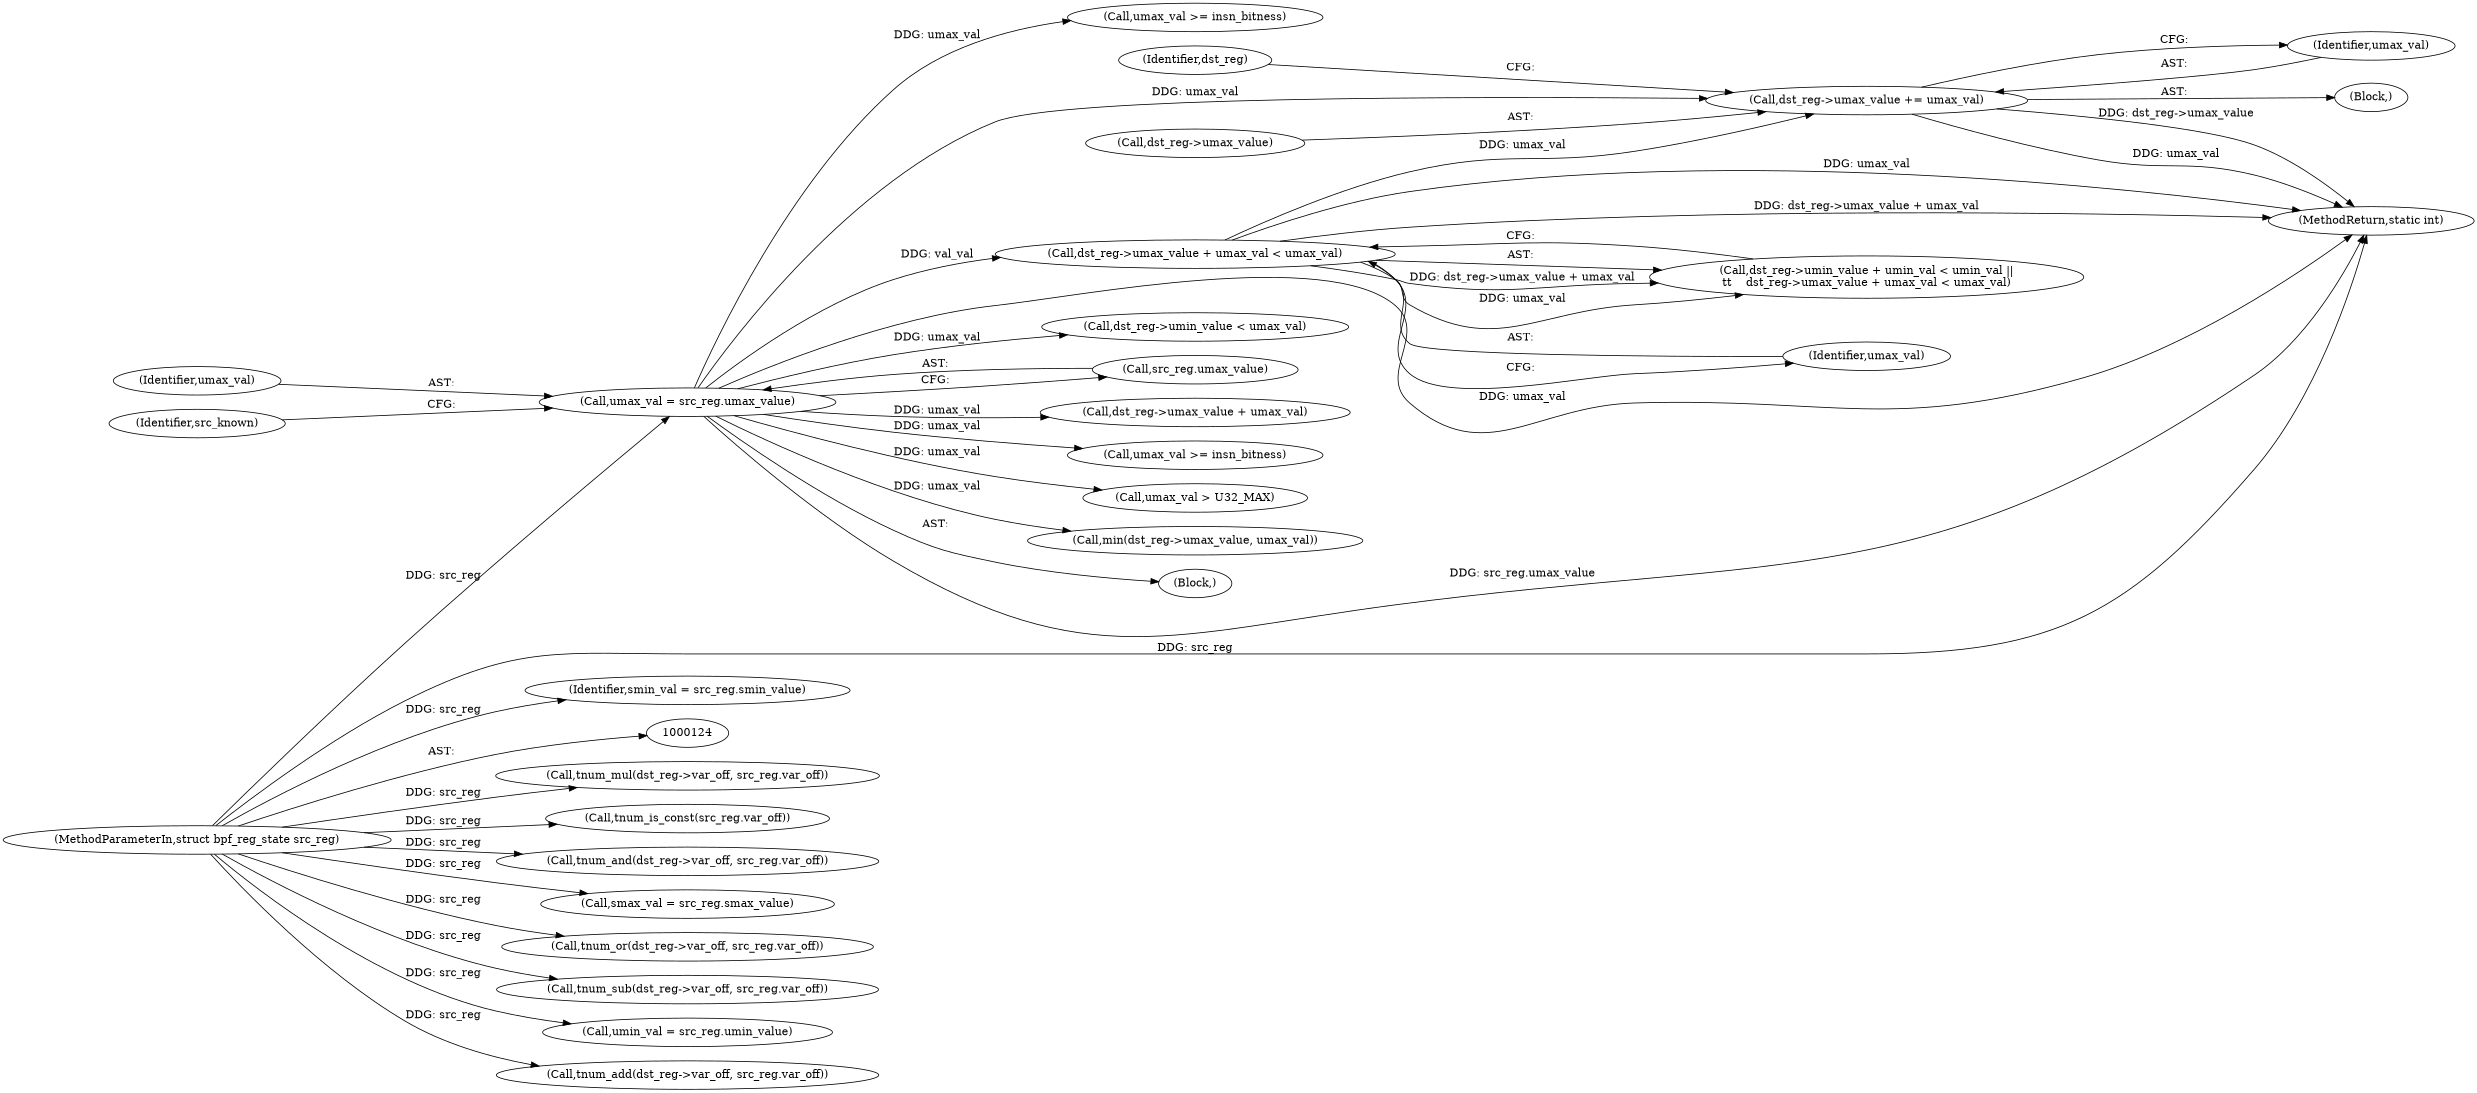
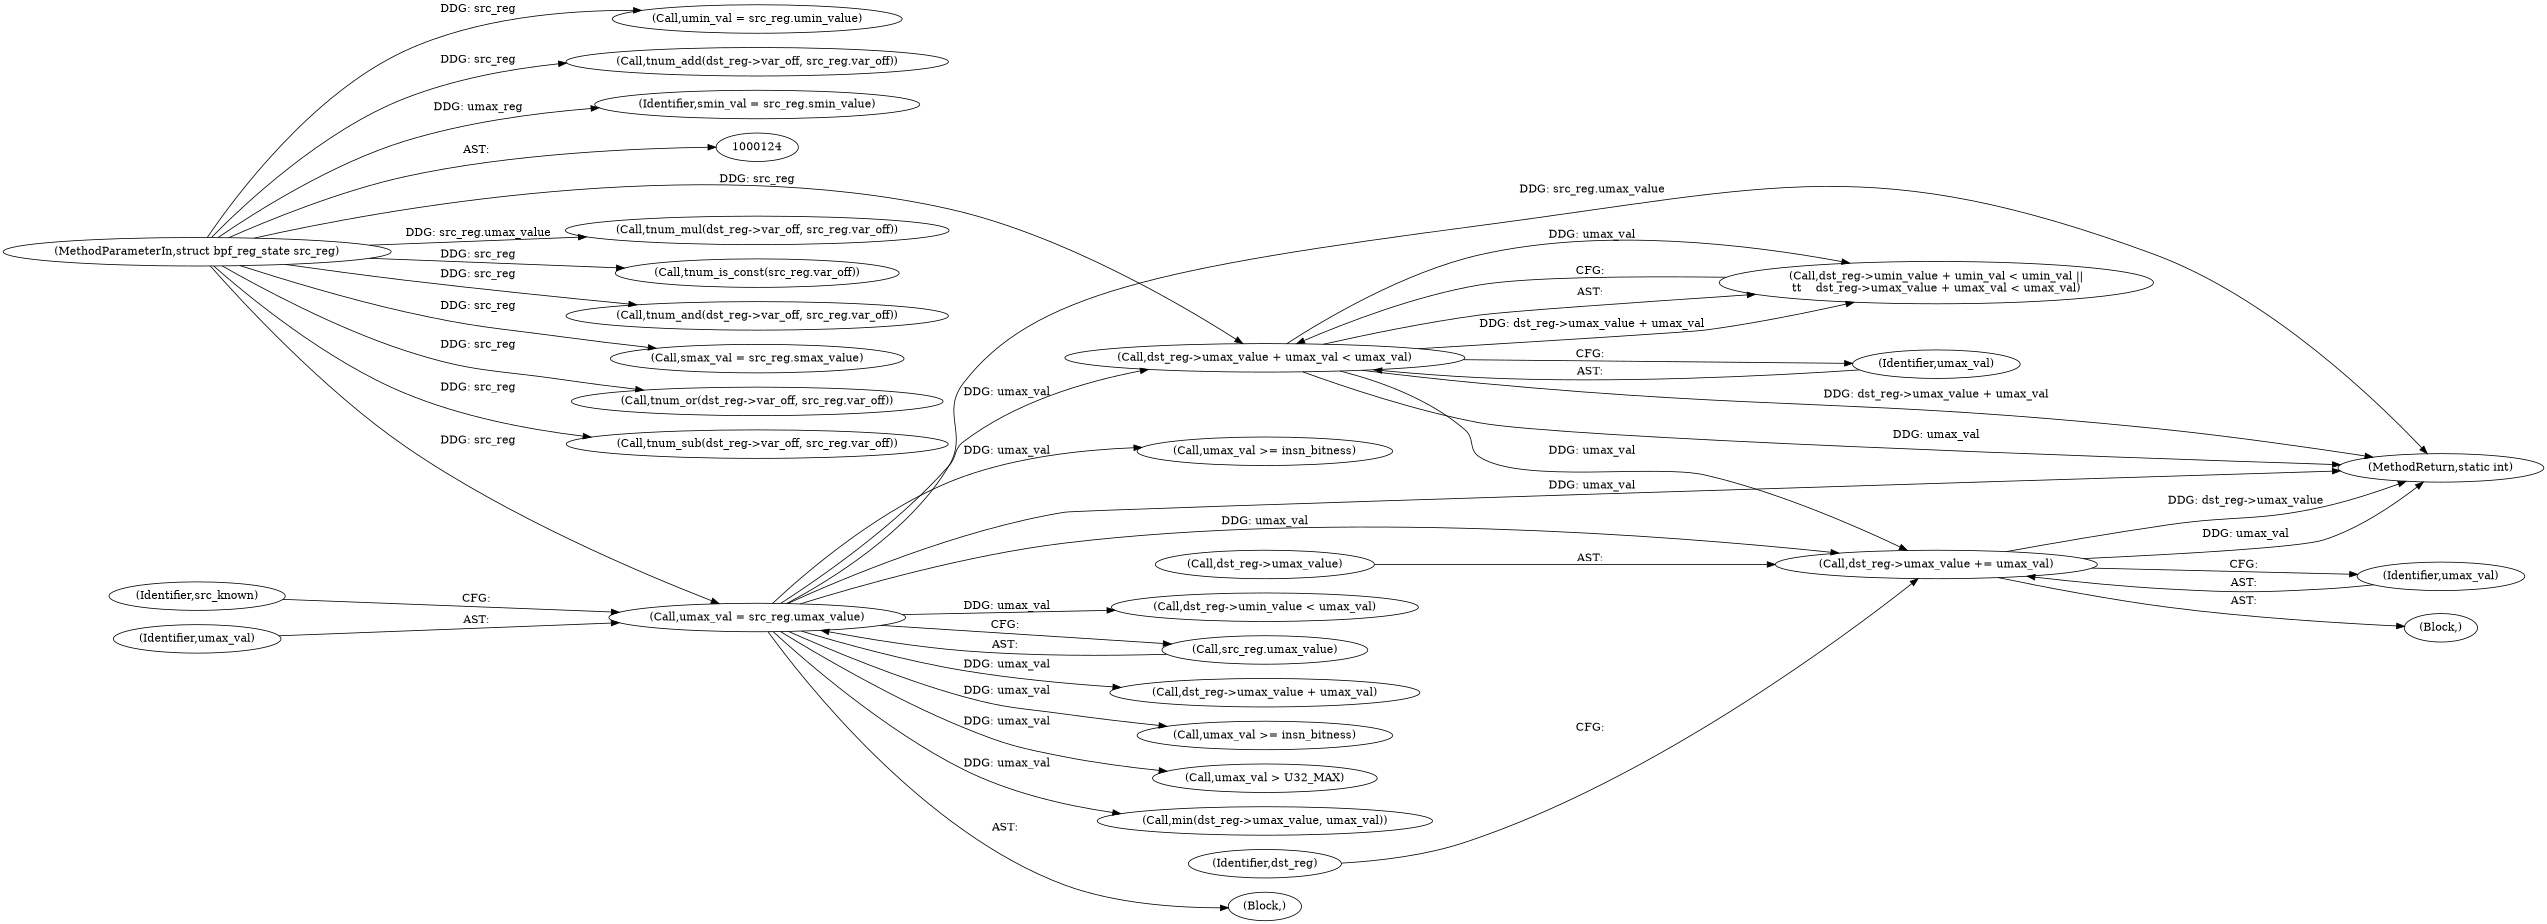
edge "(Call,umax_val = src_reg.umax_value)" -> "(Call,dst_reg->umax_value + umax_val < umax_val)": label "DDG: val_val" -> "DDG: umax_val"
edge "(MethodParameterIn,struct bpf_reg_state src_reg)" -> "(MethodReturn,static int)": now "(MethodParameterIn,struct bpf_reg_state src_reg)" -> "(Call,dst_reg->umax_value + umax_val < umax_val)"
edge "(MethodParameterIn,struct bpf_reg_state src_reg)" -> "(Identifier,smin_val = src_reg.smin_value)": label "DDG: src_reg" -> "DDG: umax_reg"
edge "(MethodParameterIn,struct bpf_reg_state src_reg)" -> "(Call,tnum_mul(dst_reg->var_off, src_reg.var_off))": label "DDG: src_reg" -> "DDG: src_reg.umax_value"
